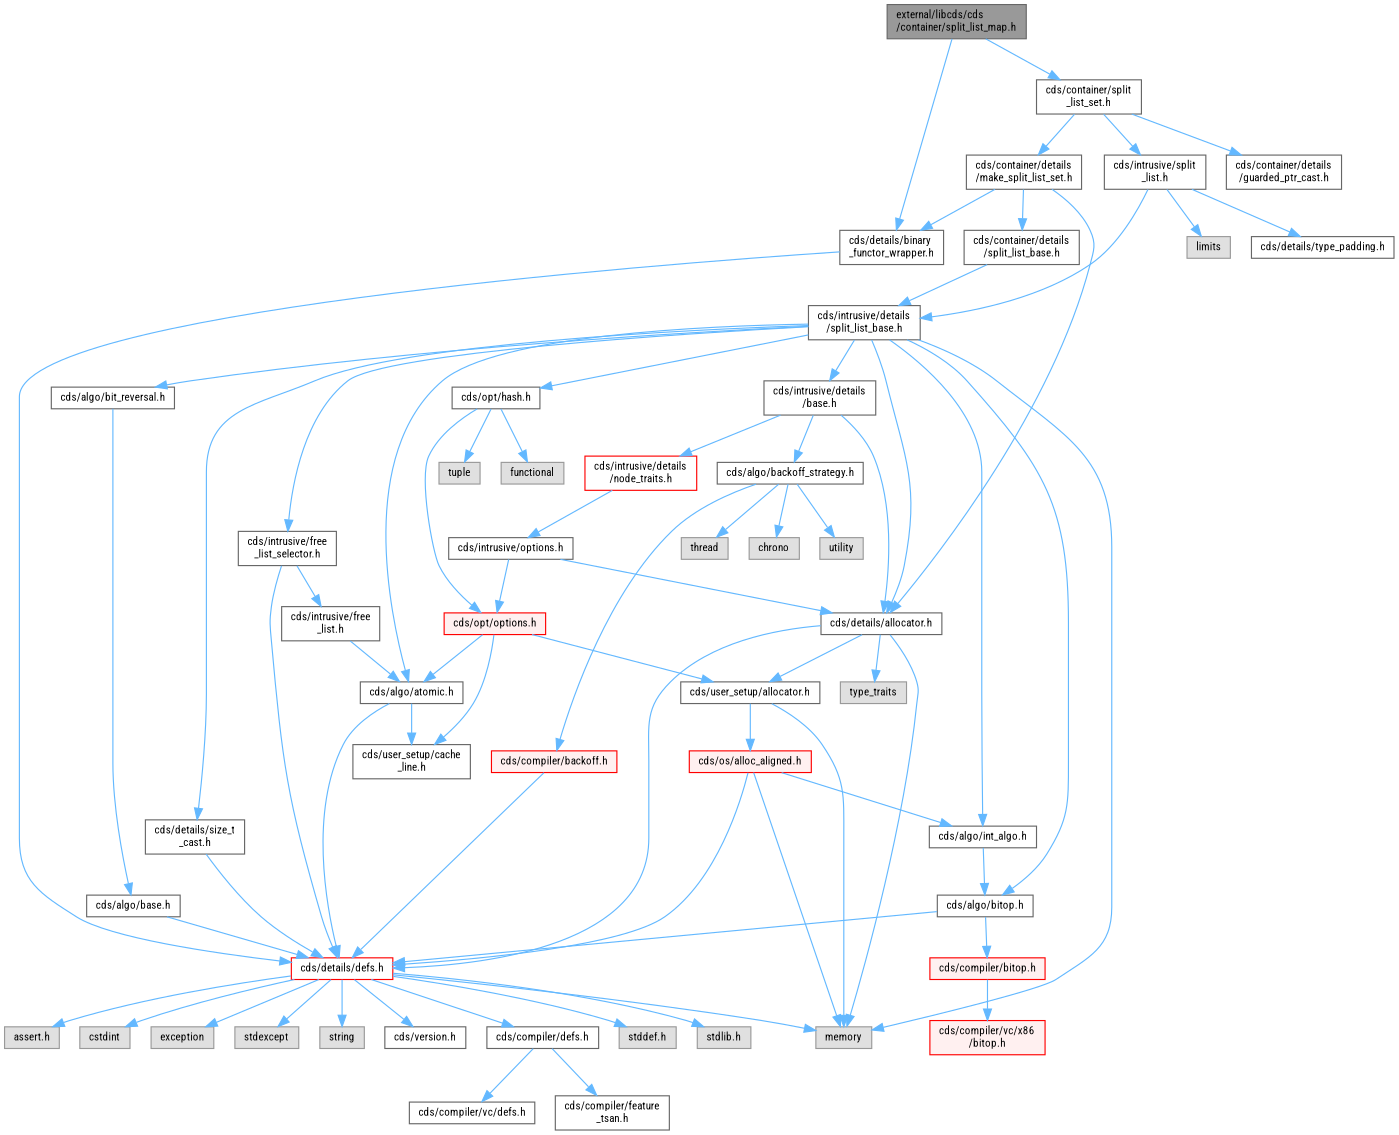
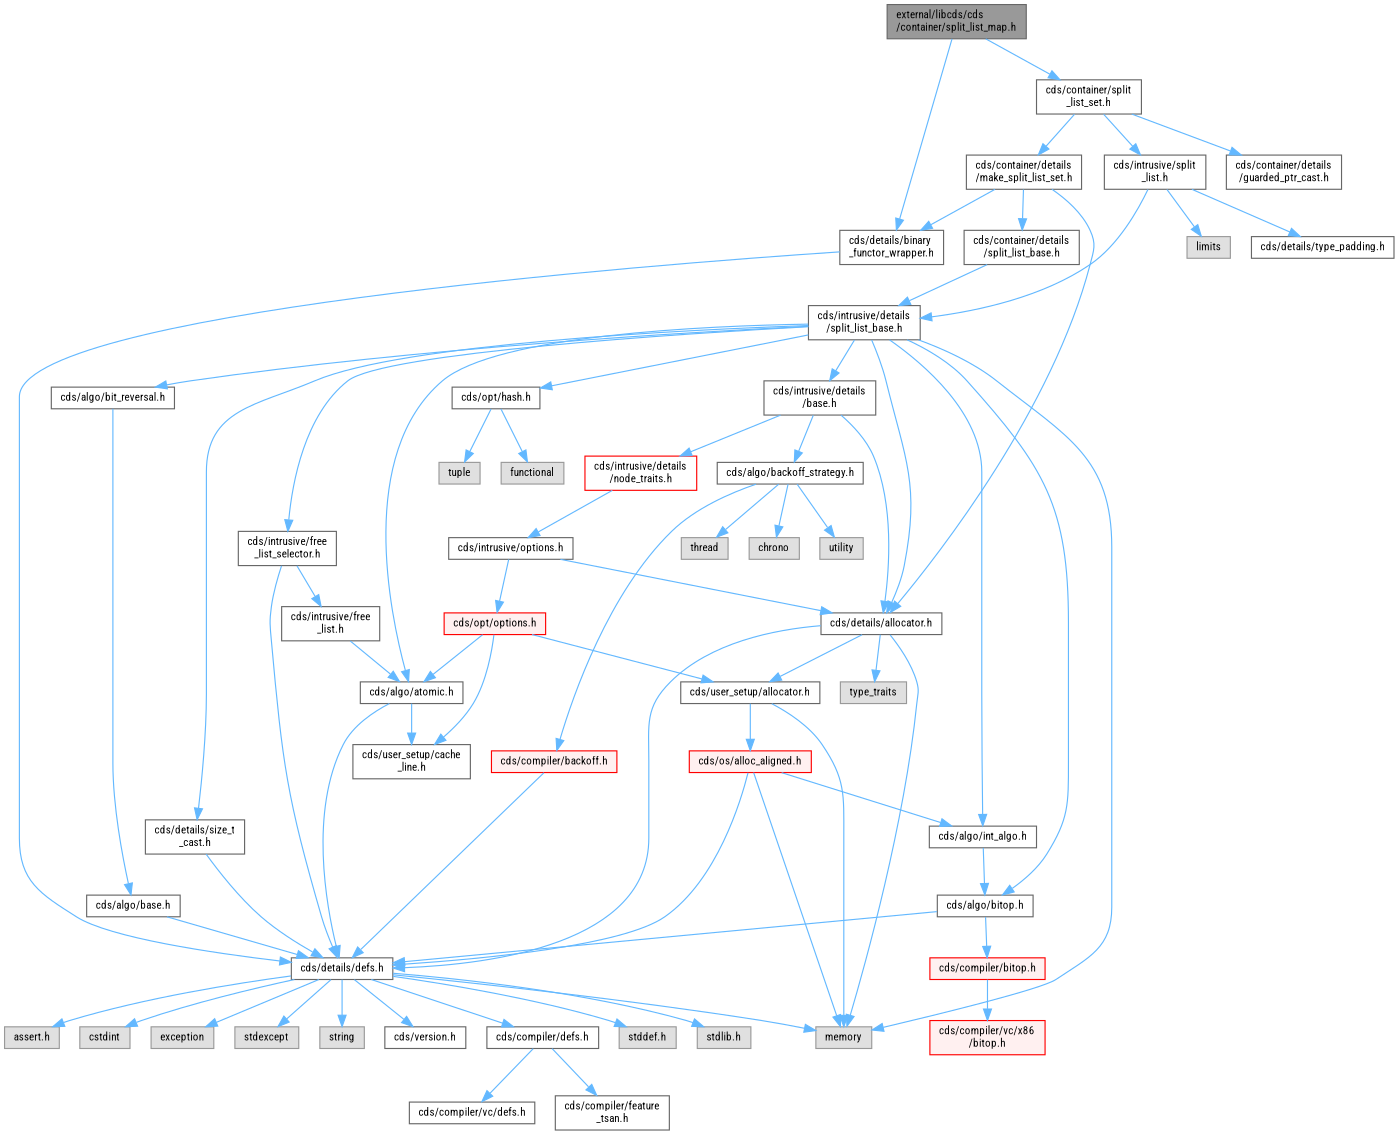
edge "cds/opt/hash.h" -> "cds/opt/options.h": removed
node "cds/details/defs.h": color red -> grey40
